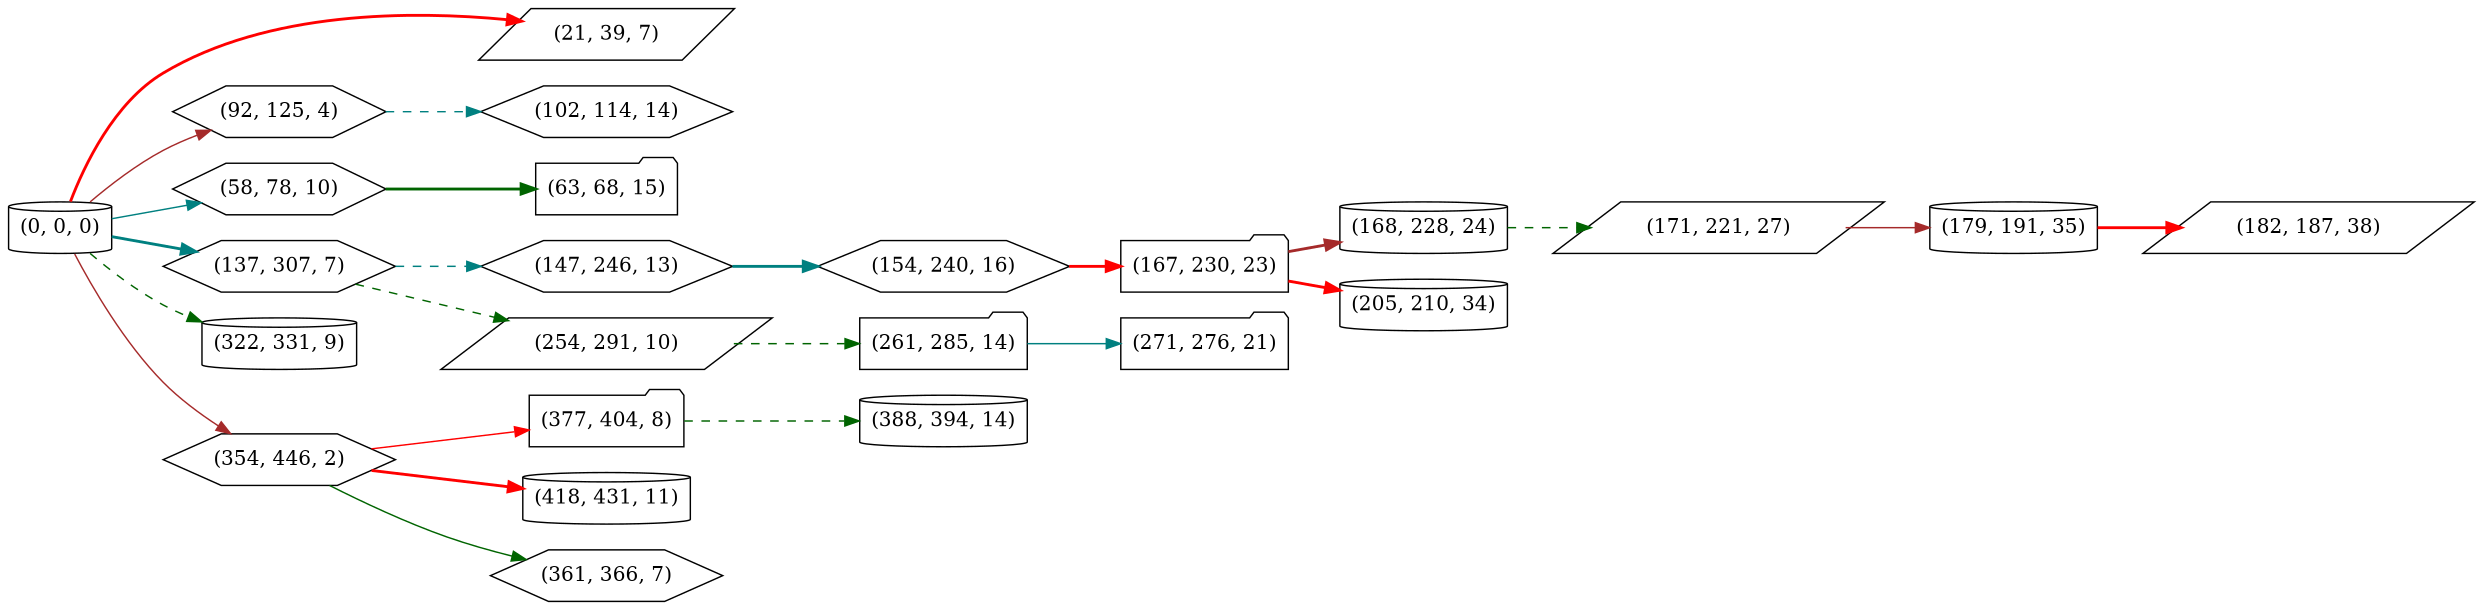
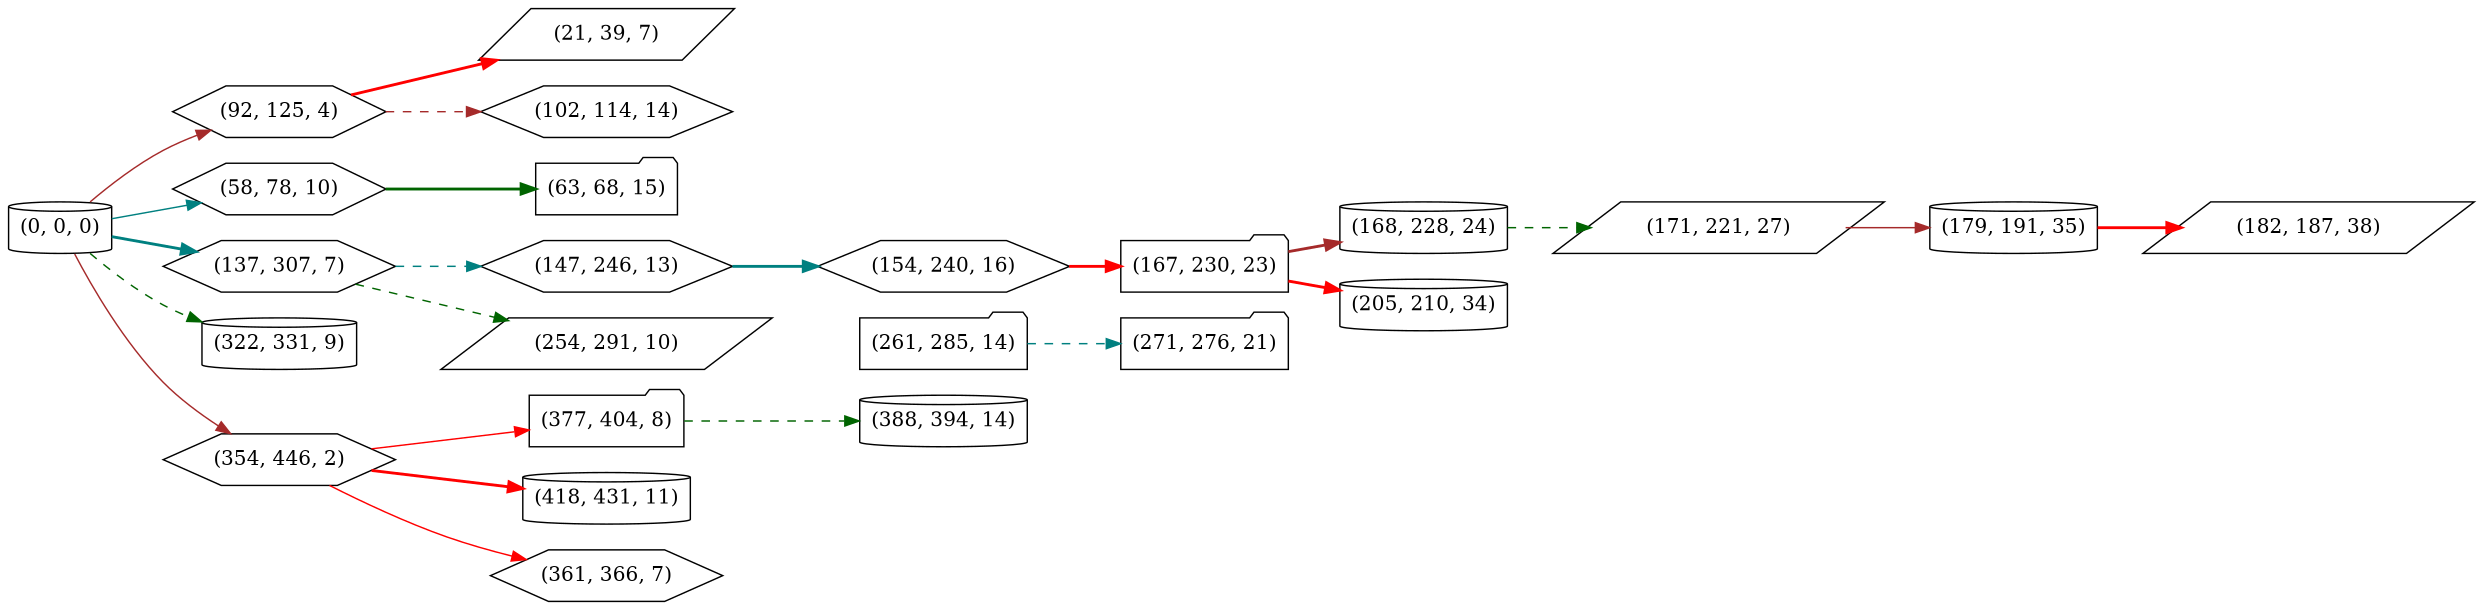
edge "(0, 0, 0)" -> "(21, 39, 7)": now "(92, 125, 4)" -> "(21, 39, 7)"
edge "(92, 125, 4)" -> "(102, 114, 14)": color teal -> brown
edge "(254, 291, 10)" -> "(261, 285, 14)": removed
edge "(261, 285, 14)" -> "(271, 276, 21)": style solid -> dashed
edge "(354, 446, 2)" -> "(361, 366, 7)": color darkgreen -> red
